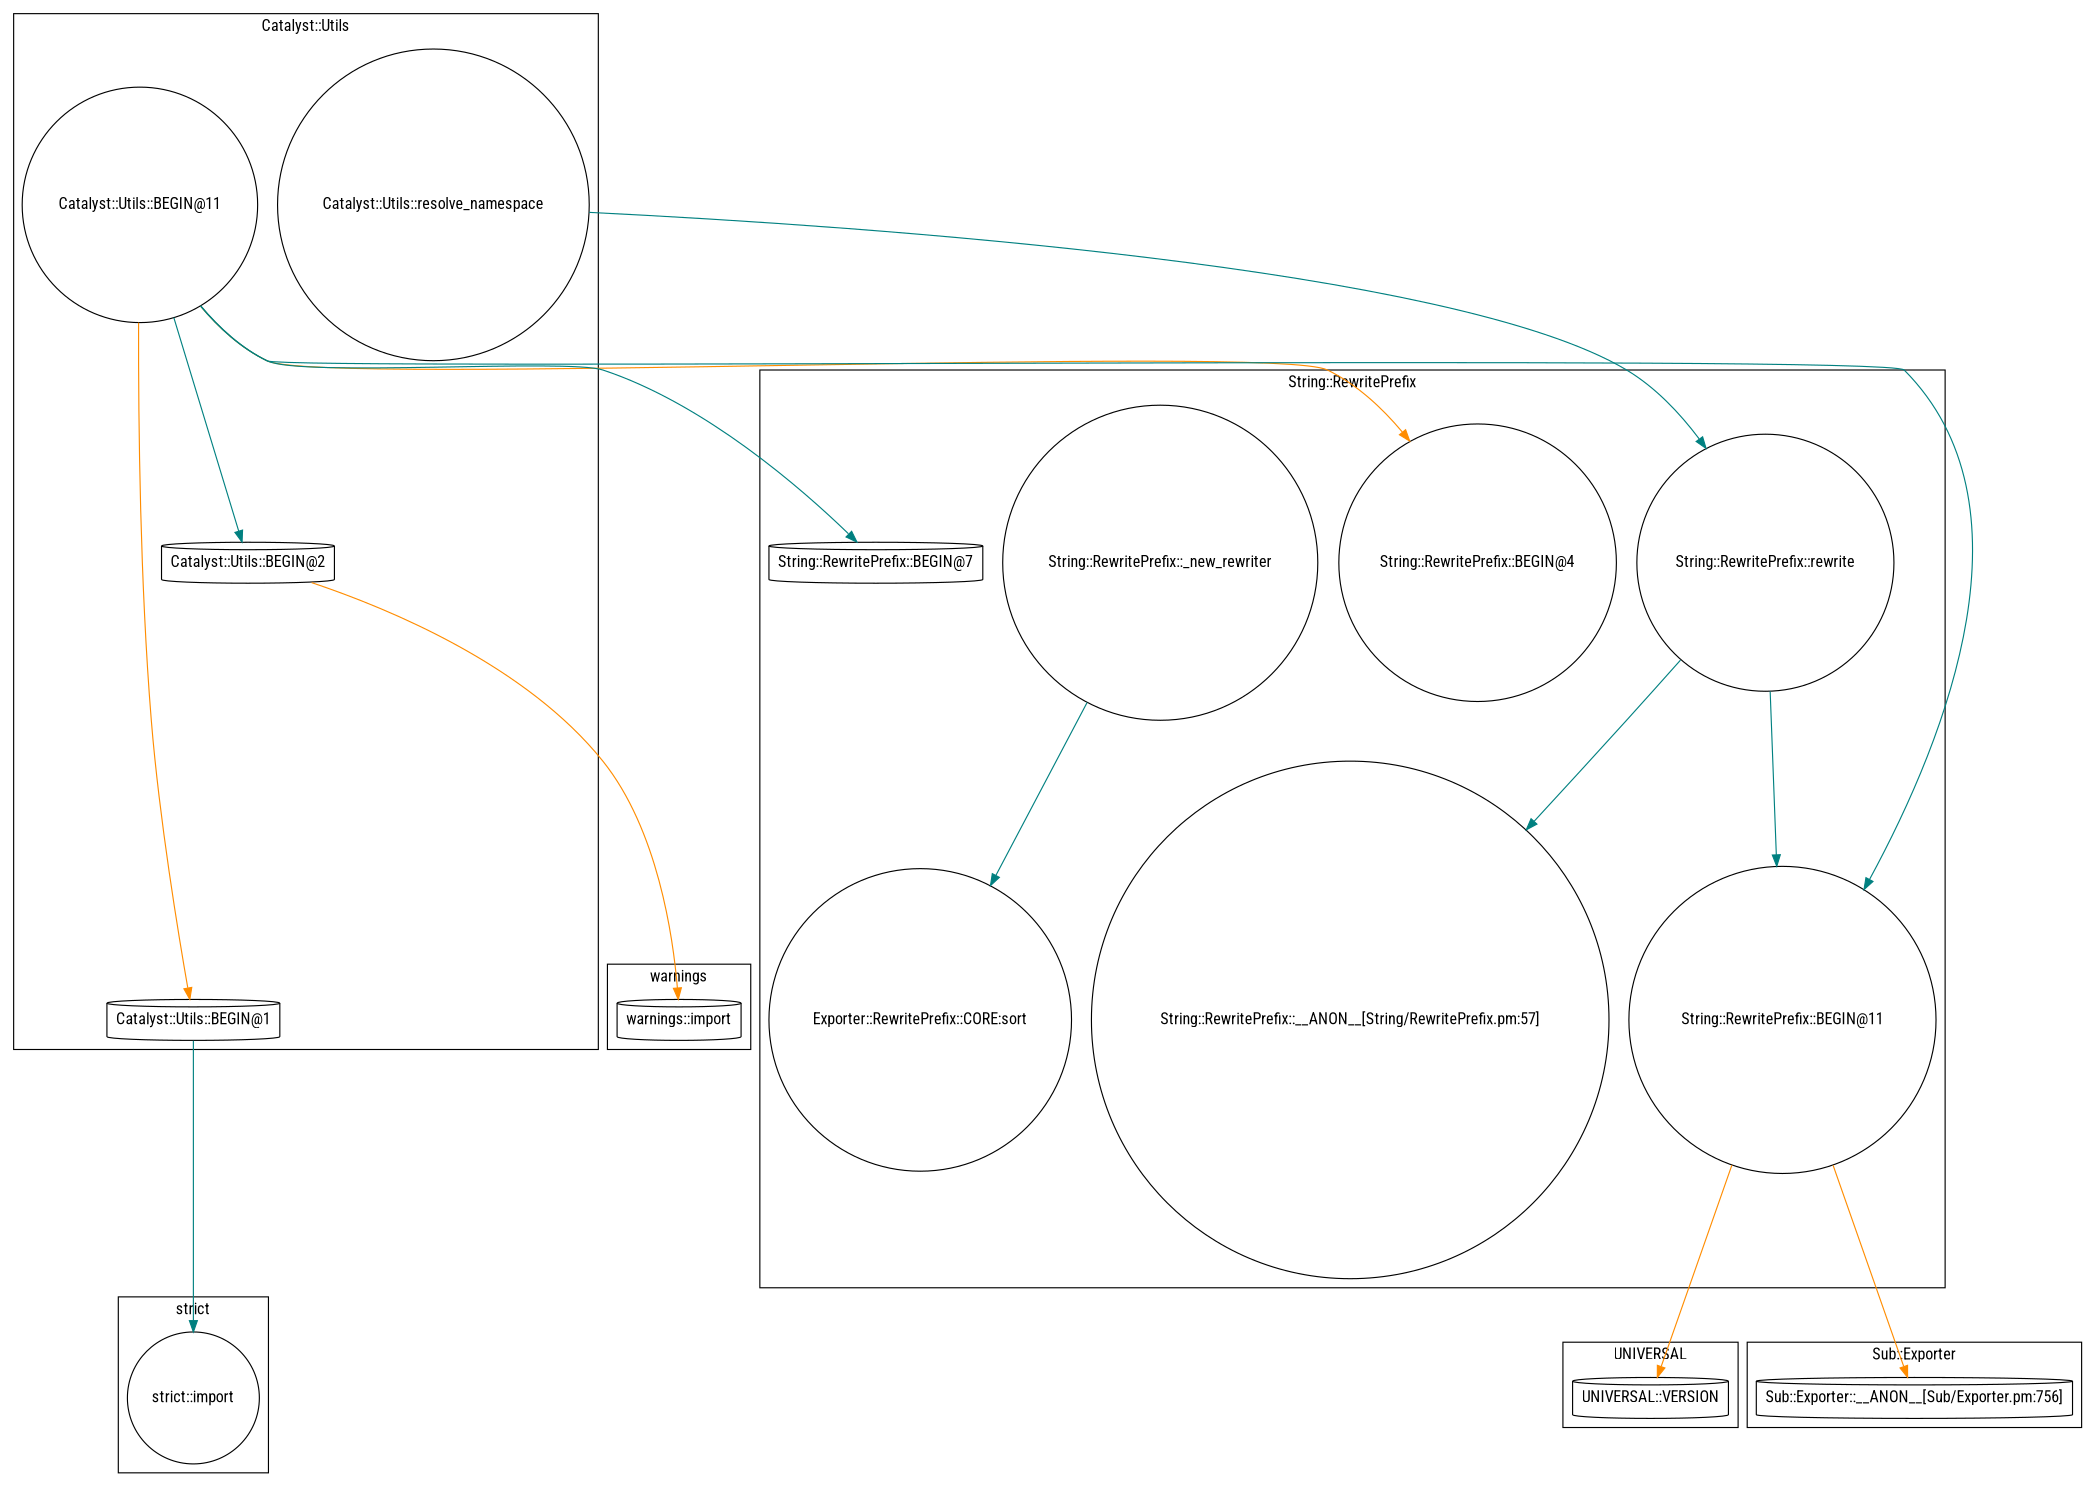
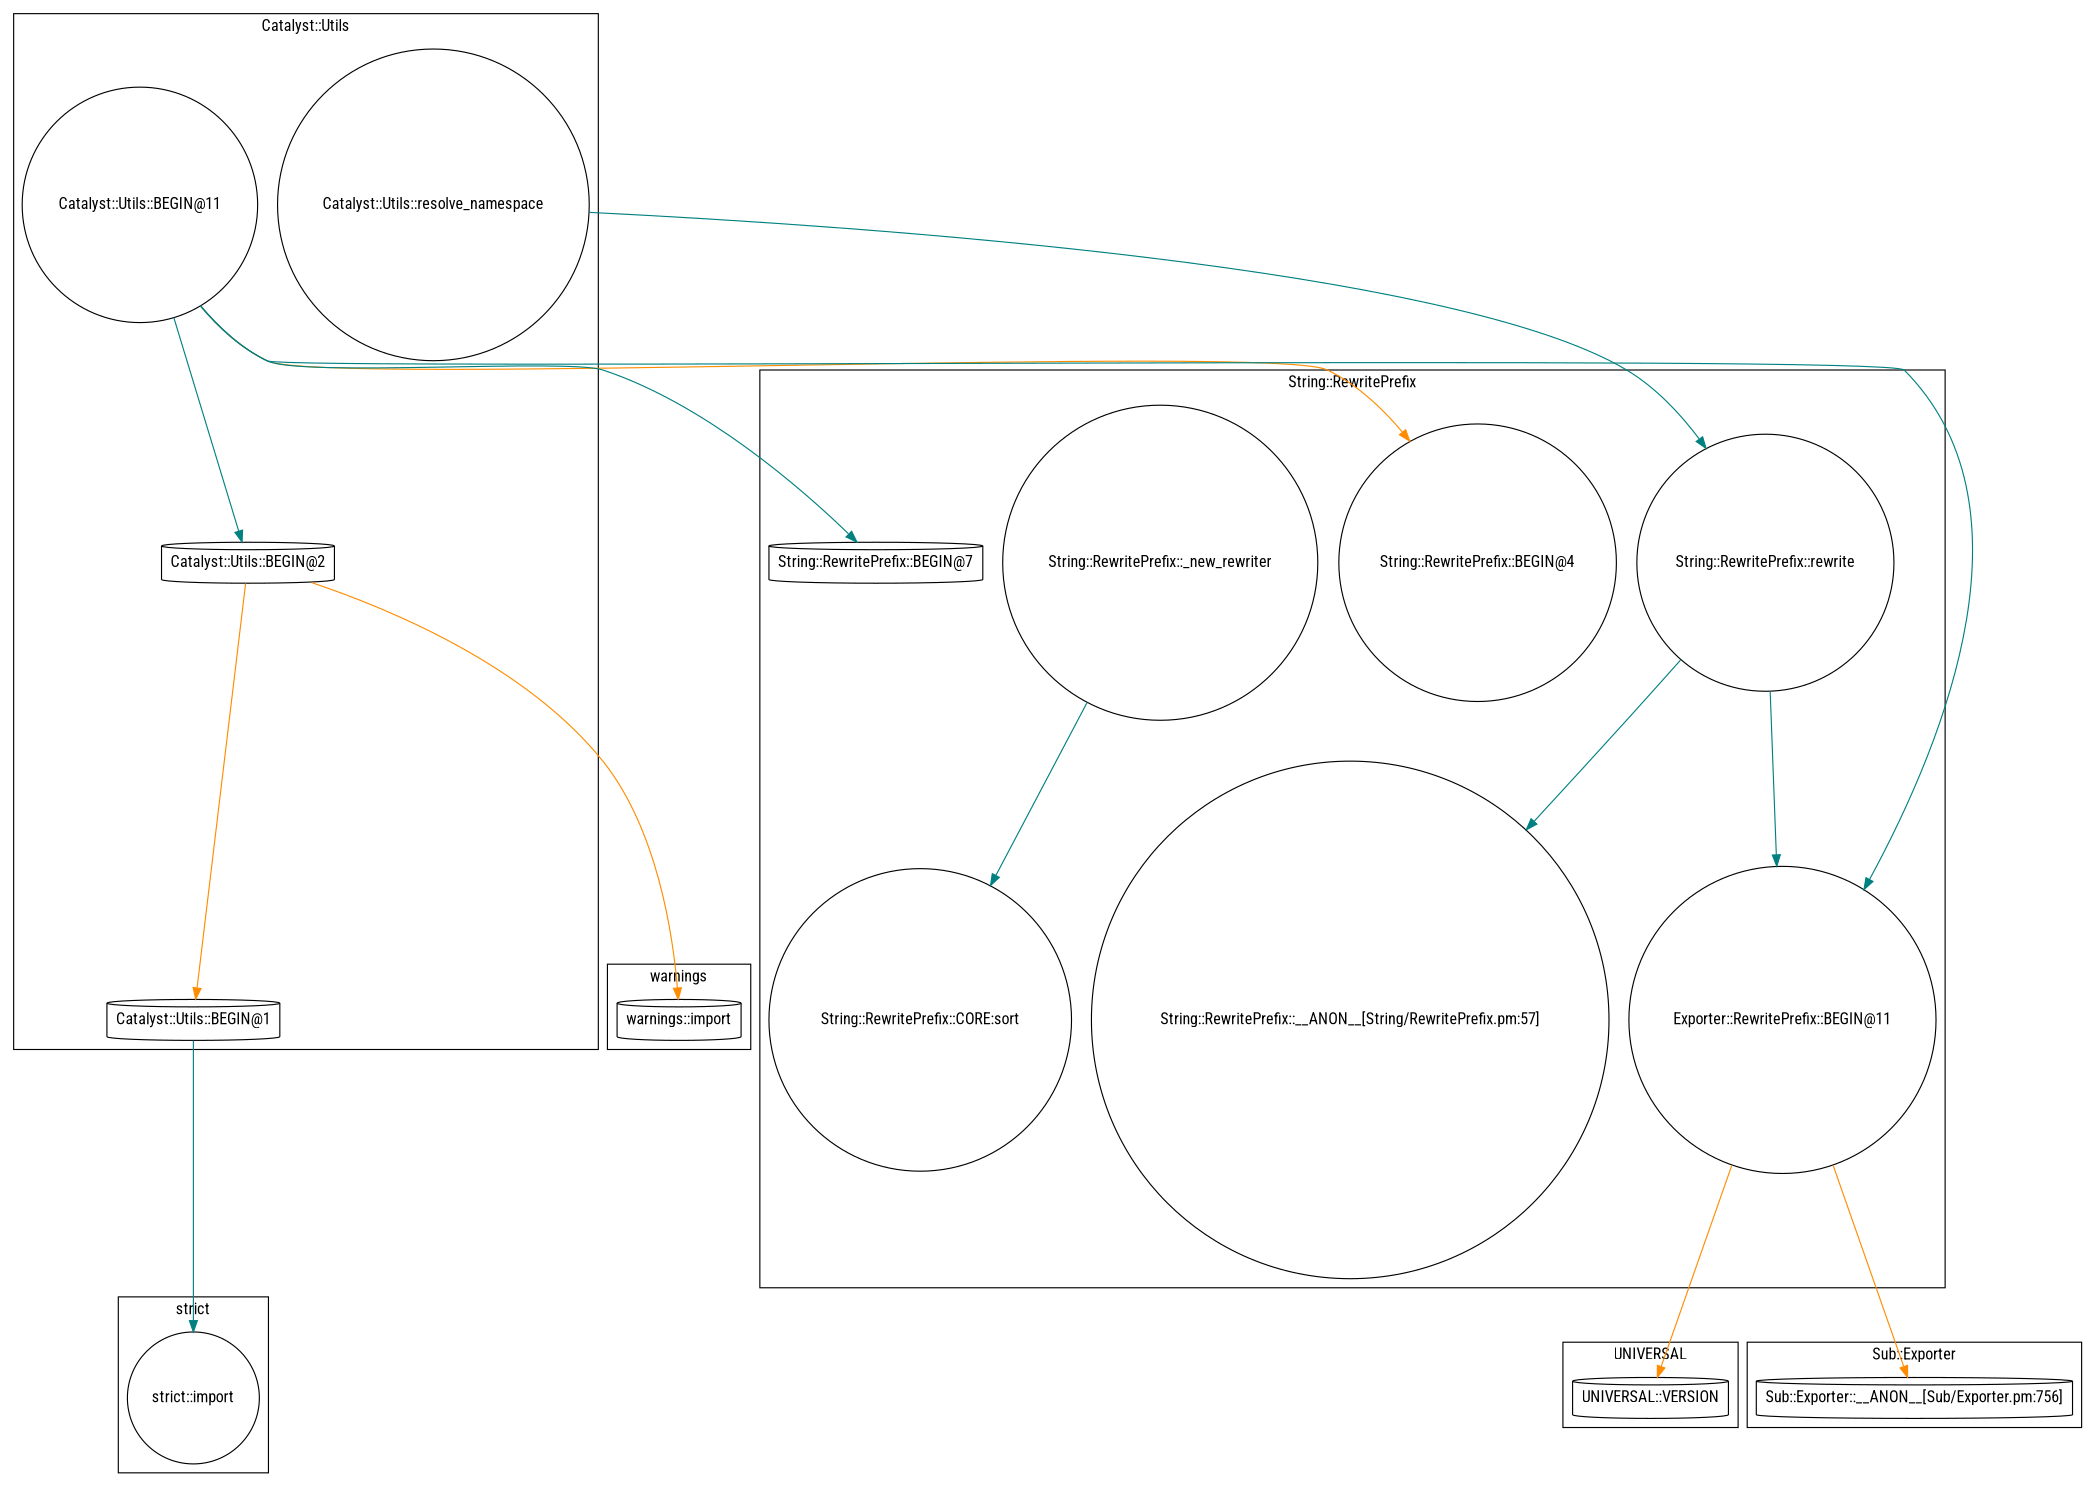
edge "Catalyst::Utils::BEGIN@11" -> "Catalyst::Utils::BEGIN@1": now "Catalyst::Utils::BEGIN@2" -> "Catalyst::Utils::BEGIN@1"
node "Exporter::RewritePrefix::CORE:sort": label "Exporter::RewritePrefix::CORE:sort" -> "String::RewritePrefix::CORE:sort"
node "String::RewritePrefix::BEGIN@11": label "String::RewritePrefix::BEGIN@11" -> "Exporter::RewritePrefix::BEGIN@11"
